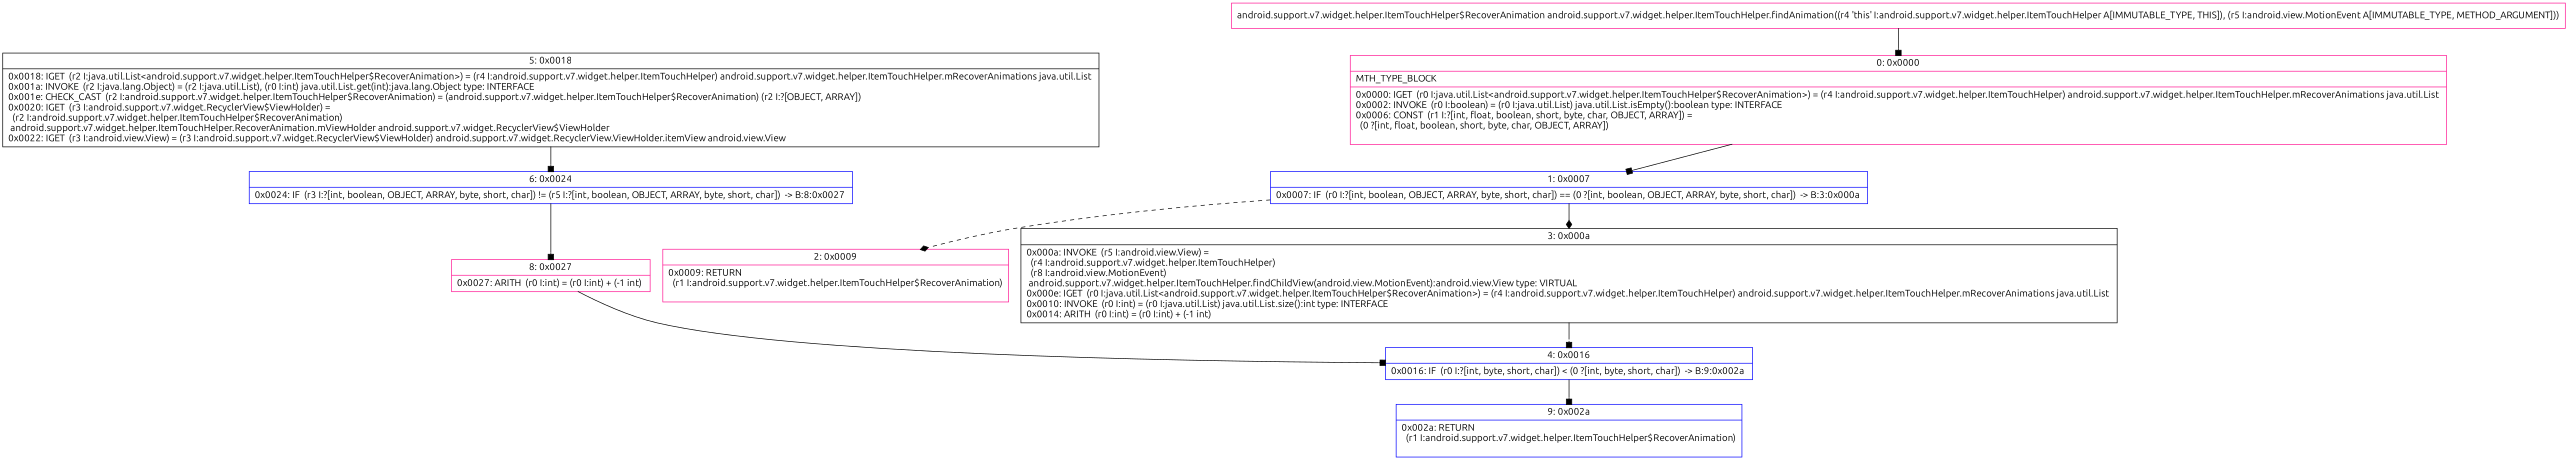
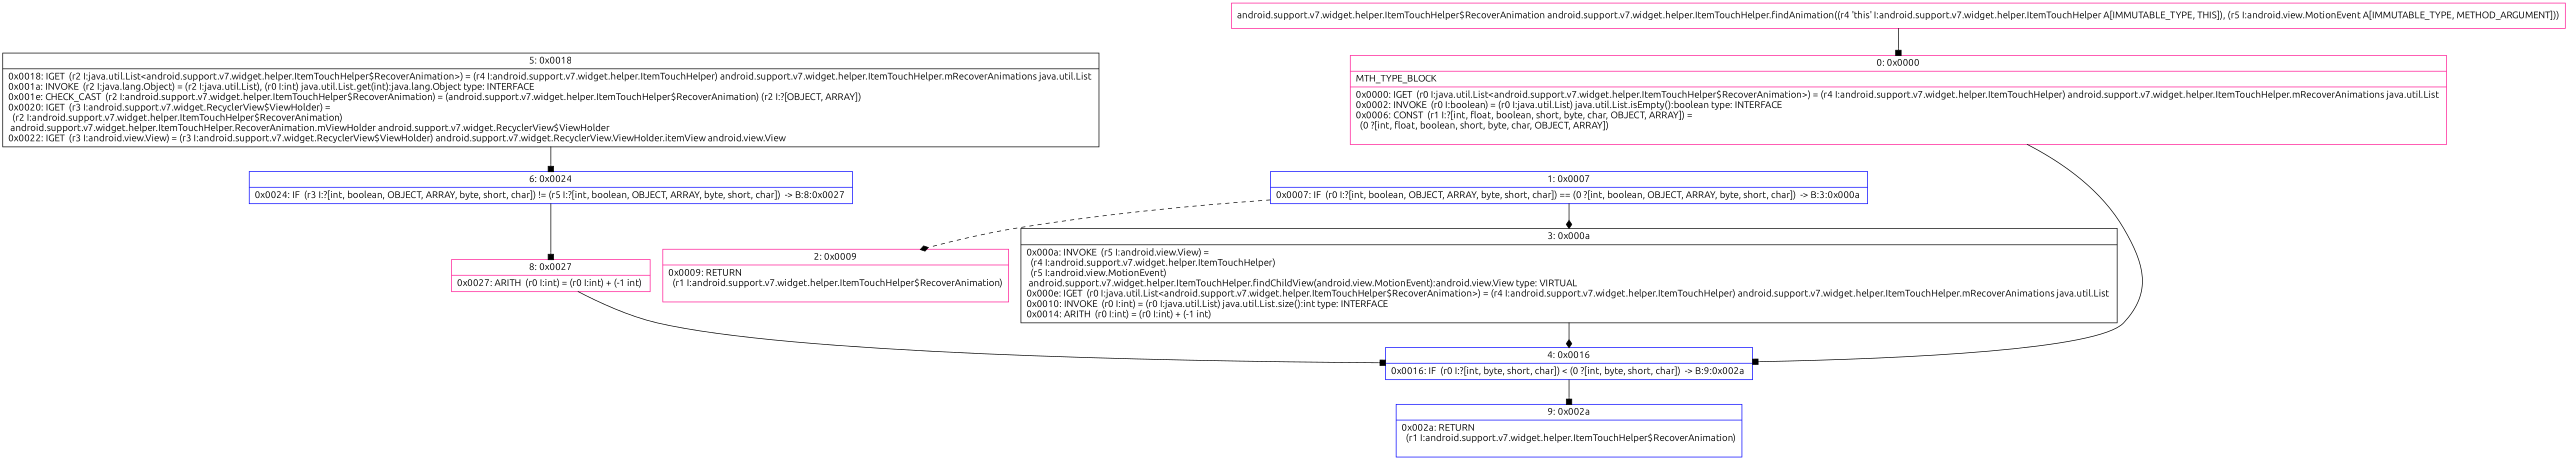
edge "0: 0x0000" -> "1: 0x0007": now "0: 0x0000" -> "4: 0x0016"
node "3: 0x000a": text "(r8 I:android.view.MotionEvent)" -> "(r5 I:android.view.MotionEvent)"
edge "3: 0x000a" -> "4: 0x0016": arrowhead box -> diamond
